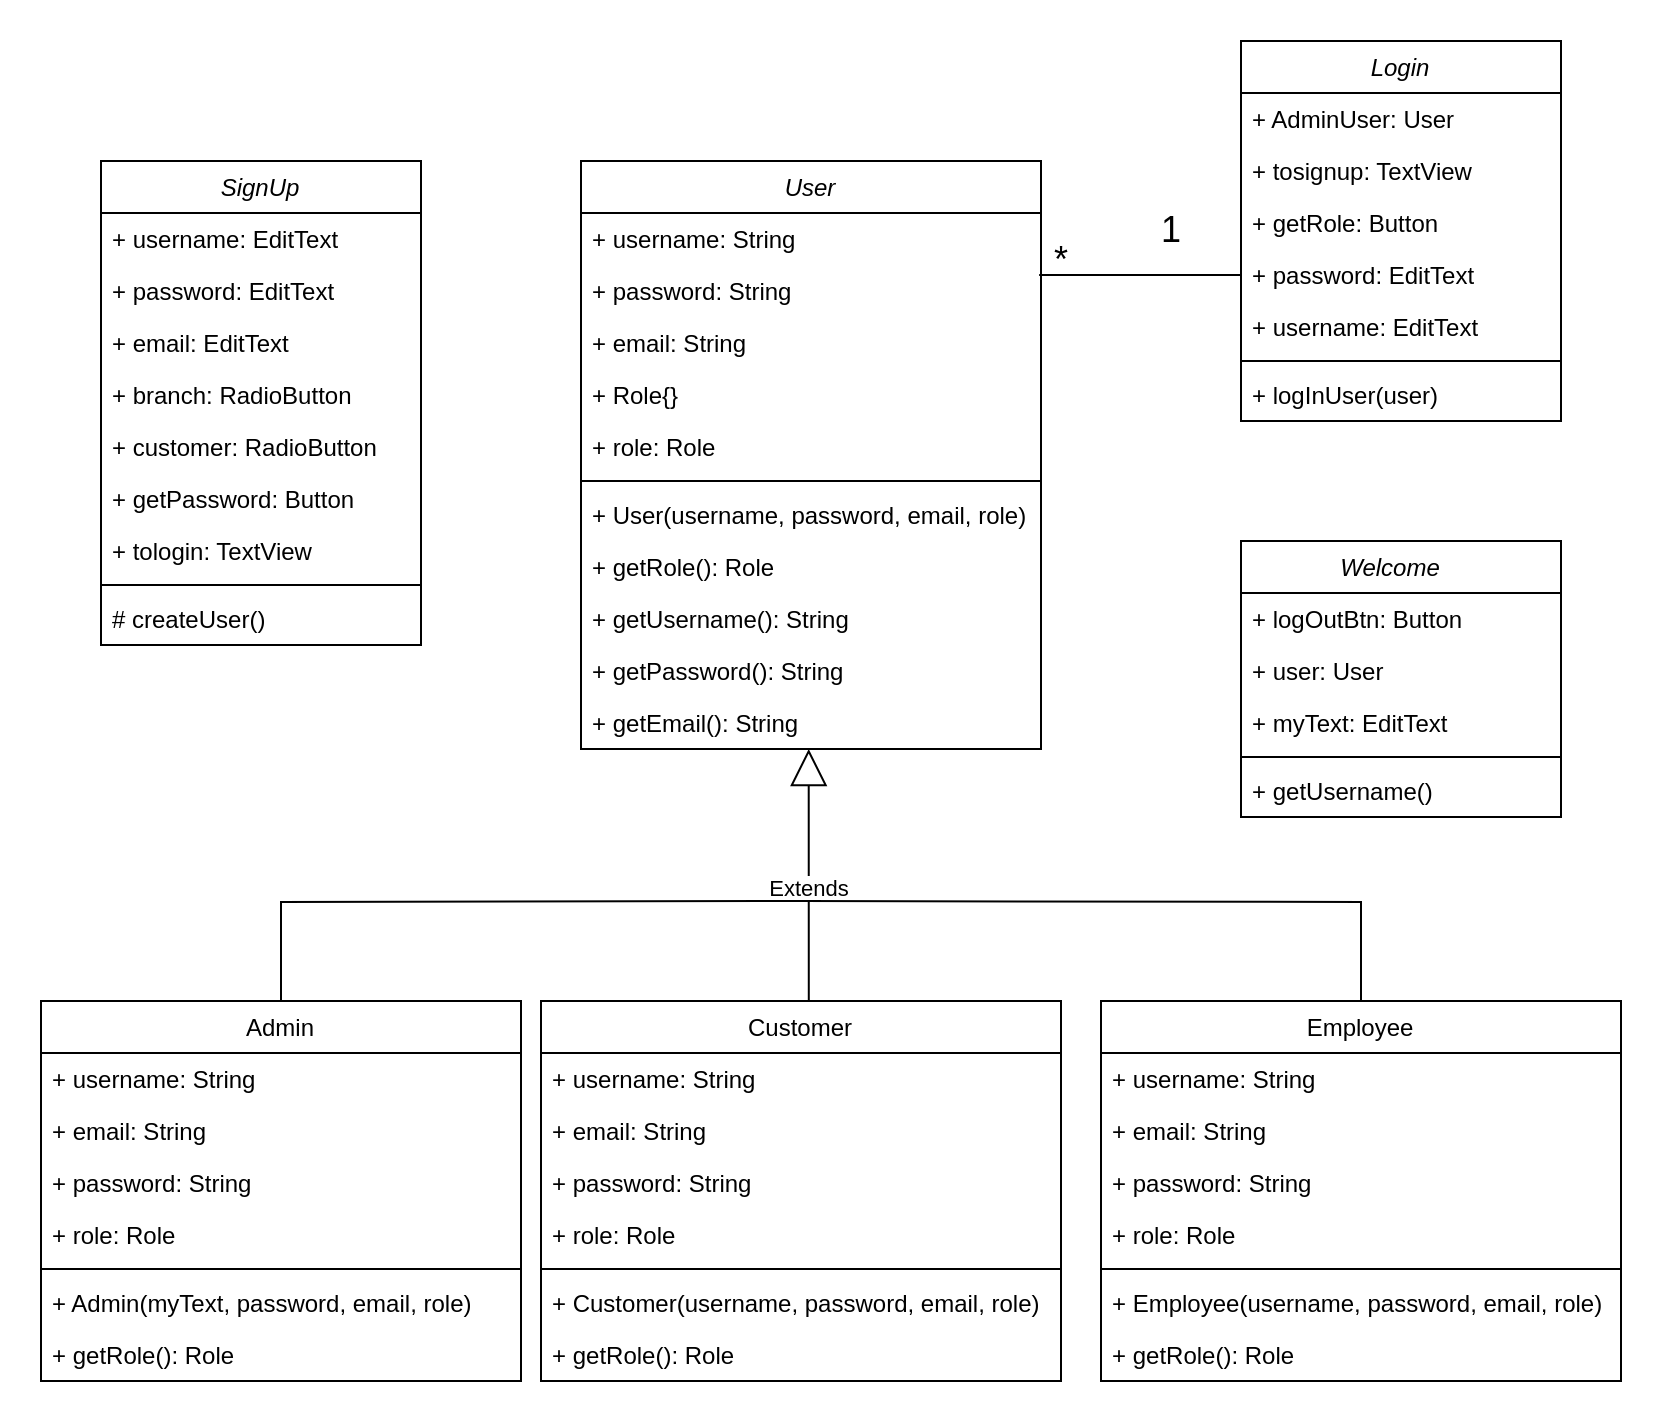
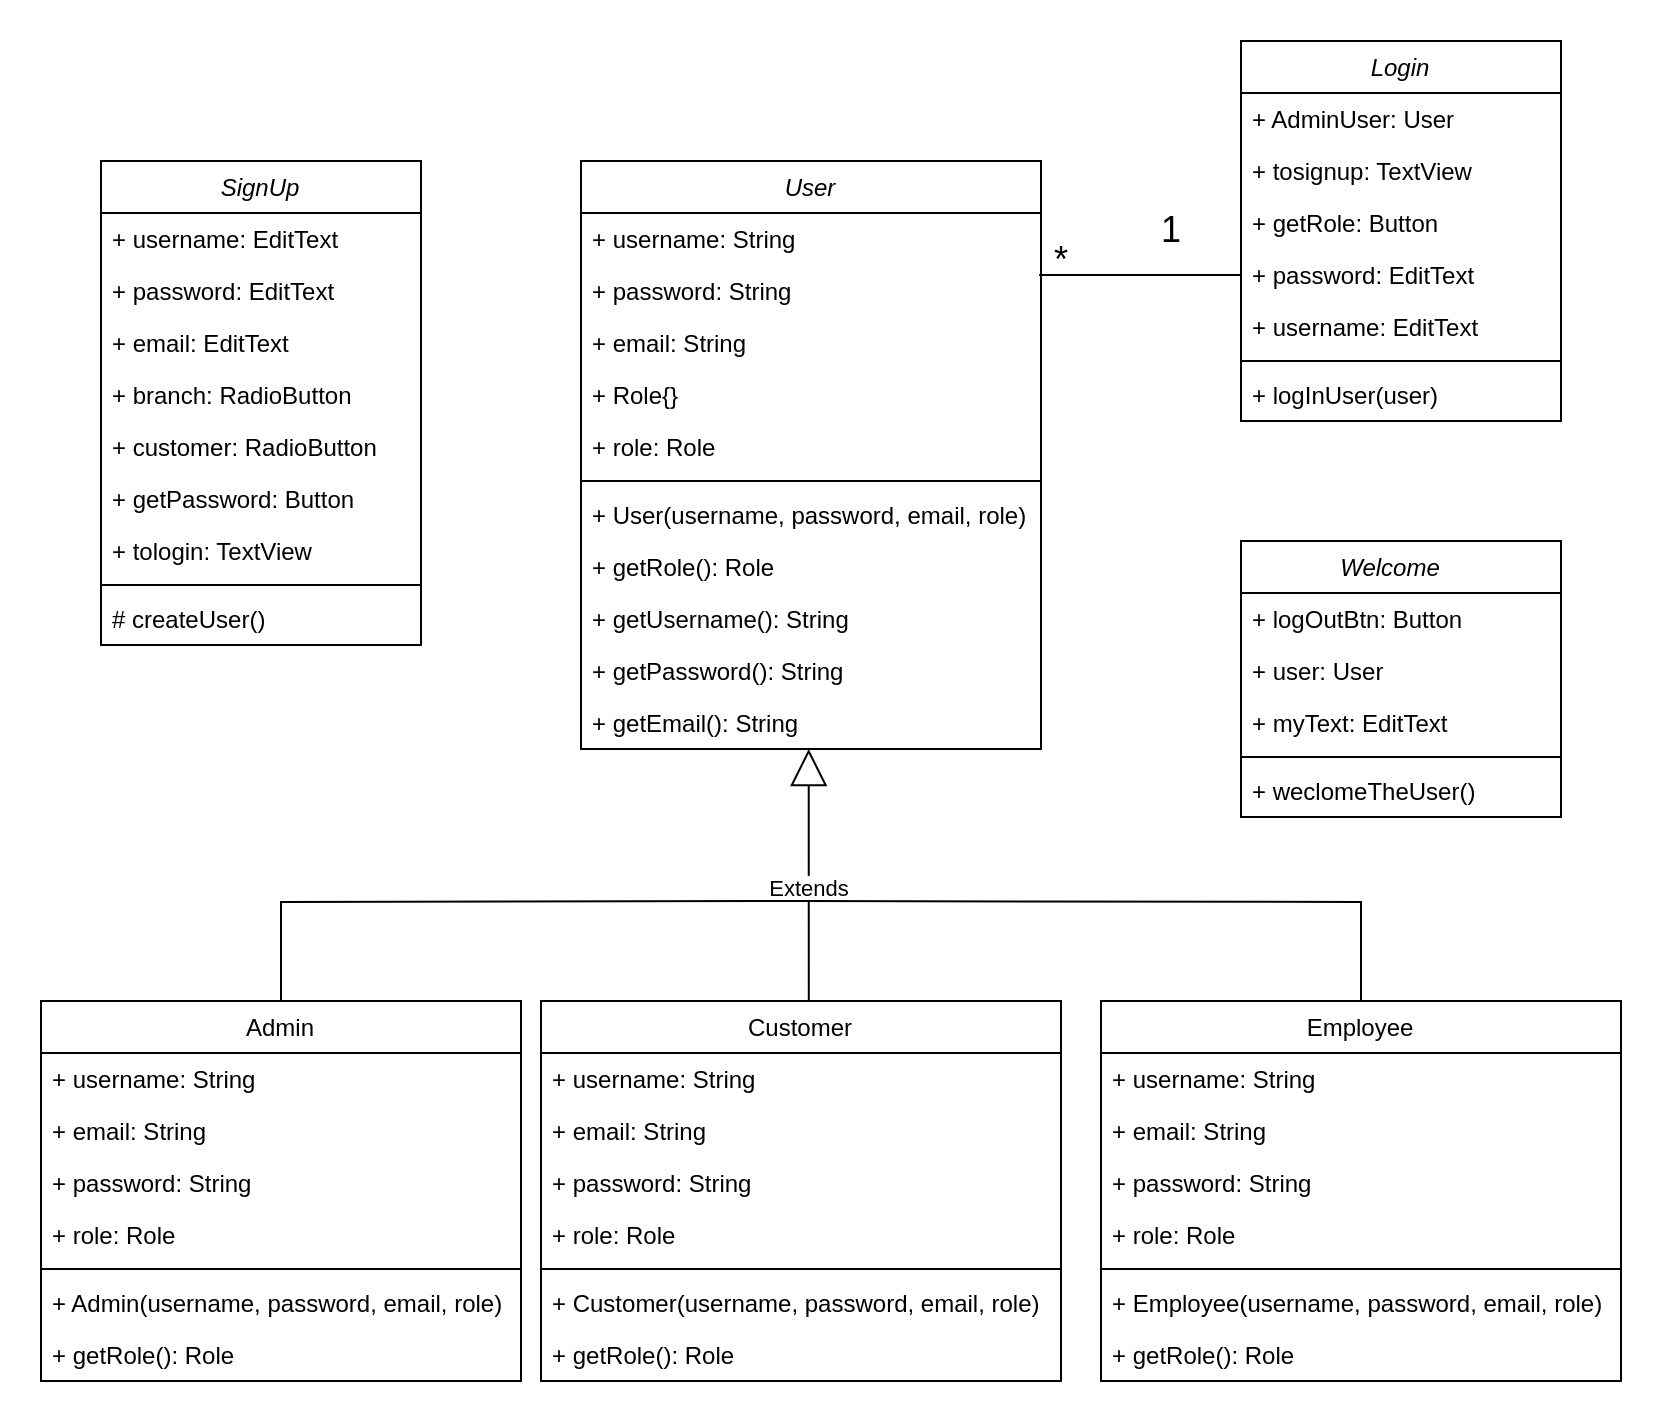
node "+ getUsername()": label "+ getUsername()" -> "+ weclomeTheUser()"
node "+ Admin(myText, password, email, role)": label "+ Admin(myText, password, email, role)" -> "+ Admin(username, password, email, role)"
